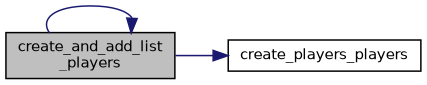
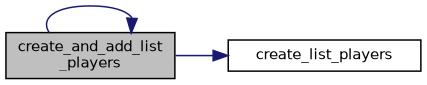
node "create_players_players": label "create_players_players" -> "create_list_players"
